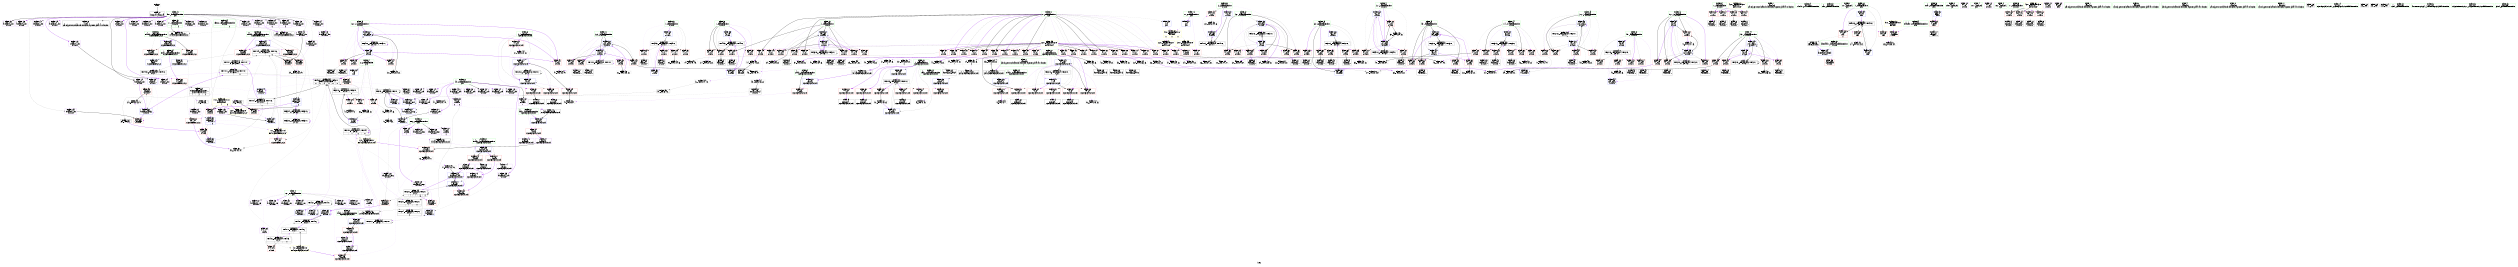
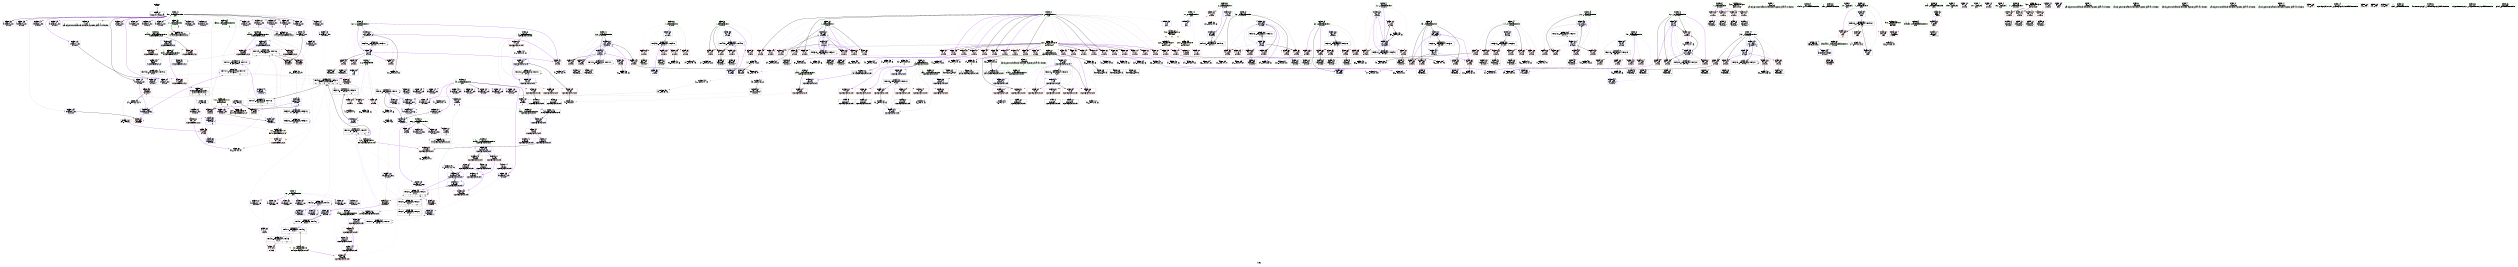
edge "NodeID: 38" -> "NodeID: 253": now "NodeID: 38" -> "NodeID: 260"
edge "NodeID: 38" -> "NodeID: 263": color black -> purple
node "NodeID: 160": removed
